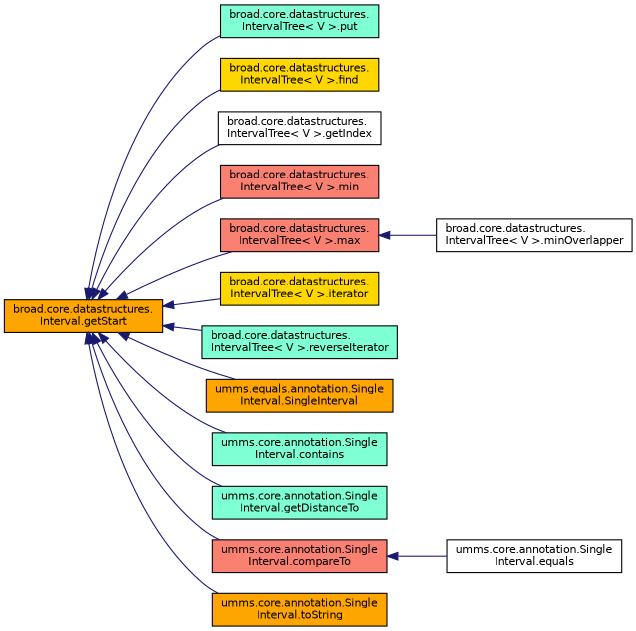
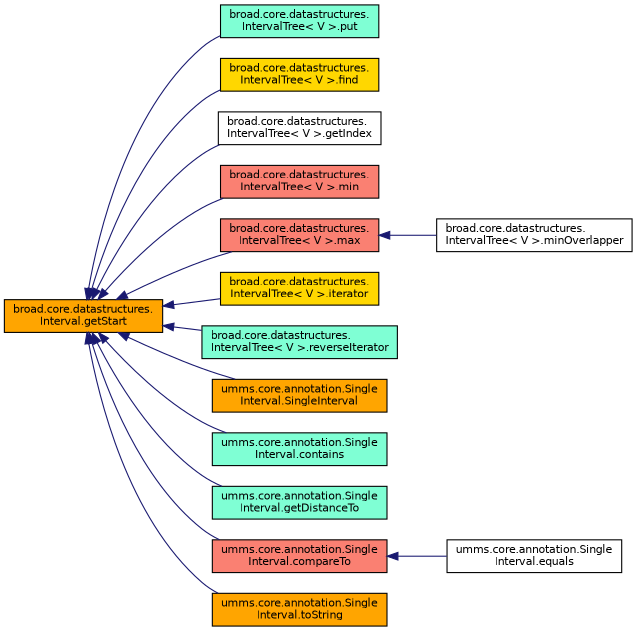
node "umms.equals.annotation.Single Interval.SingleInterval": label "umms.equals.annotation.Single Interval.SingleInterval" -> "umms.core.annotation.Single Interval.SingleInterval"
